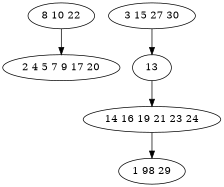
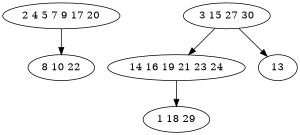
edge "8 10 22" -> "2 4 5 7 9 17 20": reversed
edge "13" -> "14 16 19 21 23 24": now "3 15 27 30" -> "14 16 19 21 23 24"
node "1 98 29": label "1 98 29" -> "1 18 29"
